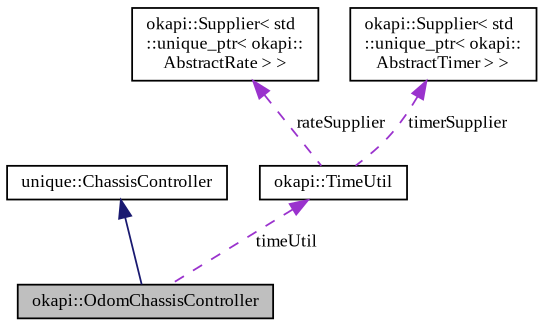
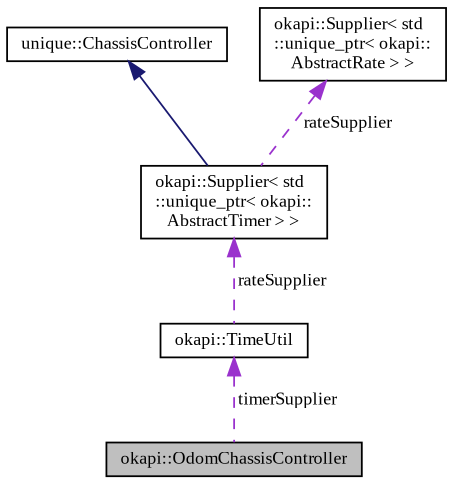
edge "okapi::TimeUtil" -> "okapi::Supplier< std ::unique_ptr< okapi:: AbstractTimer > >": label " timerSupplier" -> " rateSupplier"
edge "okapi::TimeUtil" -> "okapi::Supplier< std ::unique_ptr< okapi:: AbstractRate > >": now "okapi::Supplier< std ::unique_ptr< okapi:: AbstractTimer > >" -> "okapi::Supplier< std ::unique_ptr< okapi:: AbstractRate > >"
edge "okapi::OdomChassisController" -> "okapi::TimeUtil": label " timeUtil" -> " timerSupplier"
edge "okapi::OdomChassisController" -> "unique::ChassisController": now "okapi::Supplier< std ::unique_ptr< okapi:: AbstractTimer > >" -> "unique::ChassisController"
